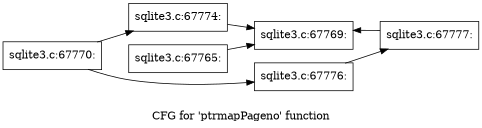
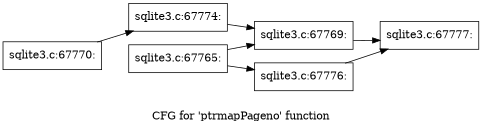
edge "sqlite3.c:67777:" -> "sqlite3.c:67769:": reversed
edge "sqlite3.c:67770:" -> "sqlite3.c:67776:": now "sqlite3.c:67765:" -> "sqlite3.c:67776:"
